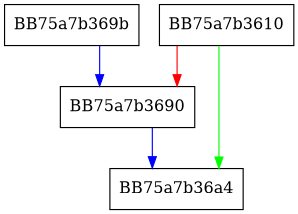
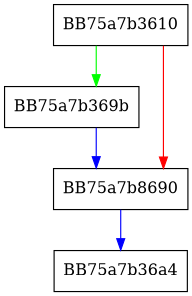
edge "BB75a7b3610" -> "BB75a7b36a4": now "BB75a7b3610" -> "BB75a7b369b"
node "BB75a7b3690": label "BB75a7b3690" -> "BB75a7b8690"
